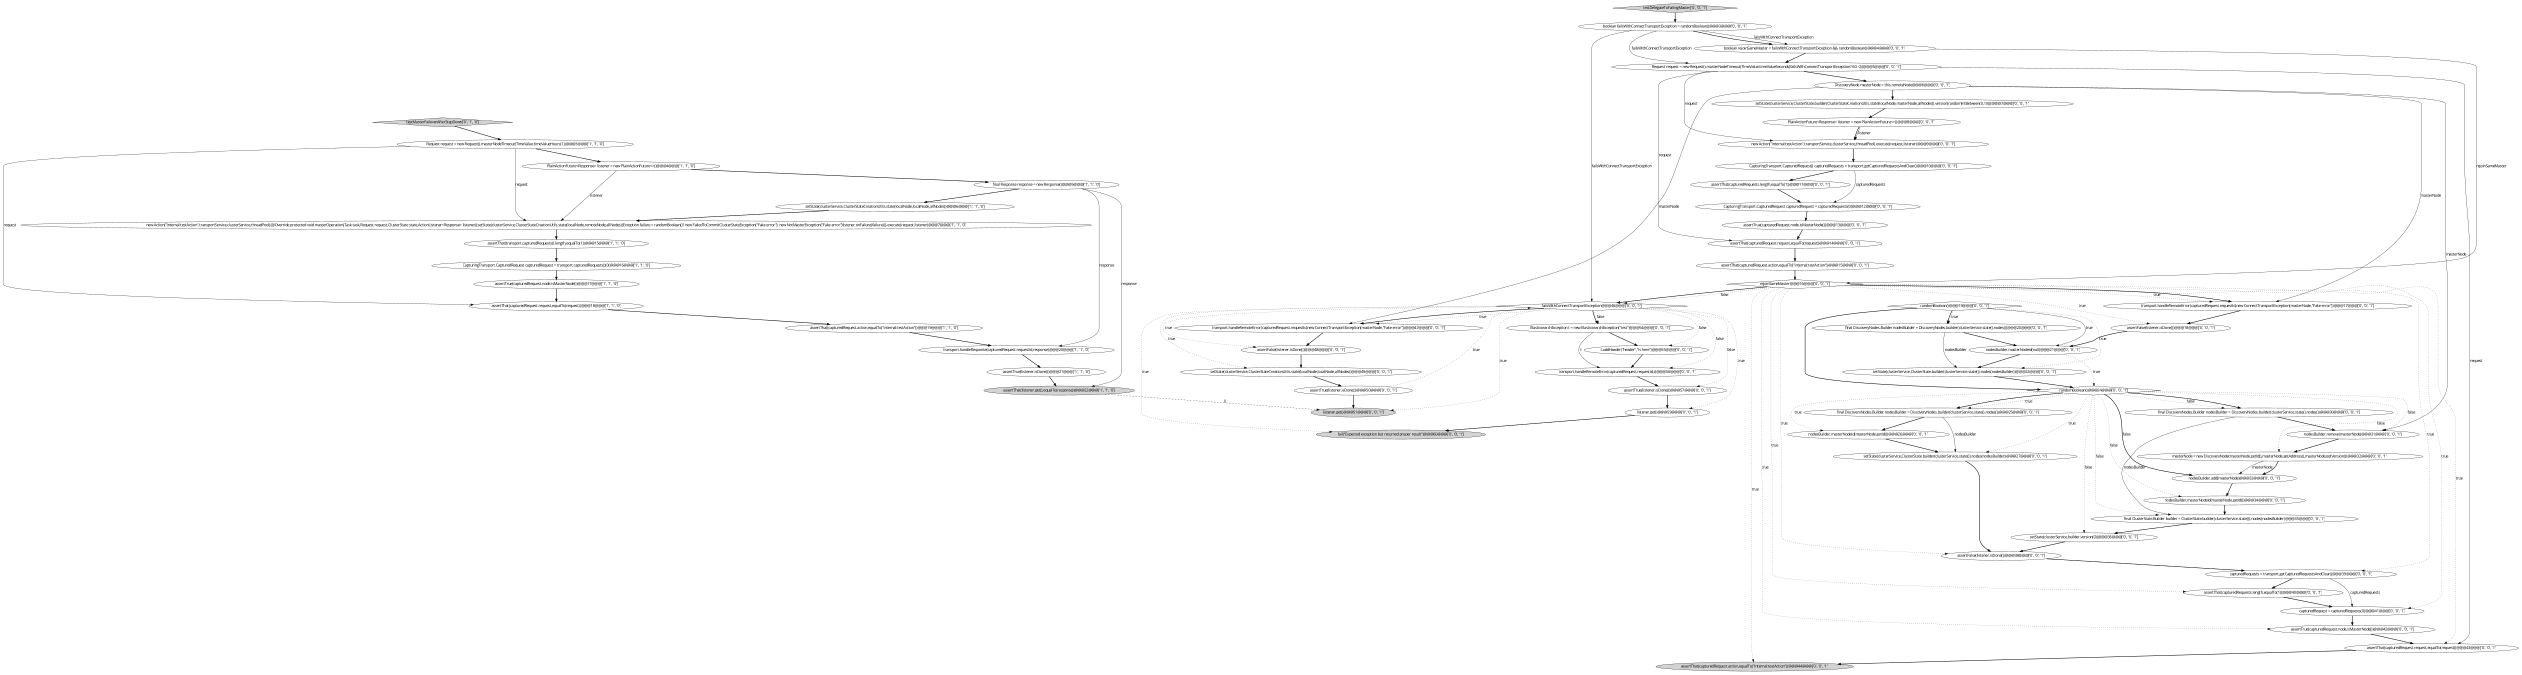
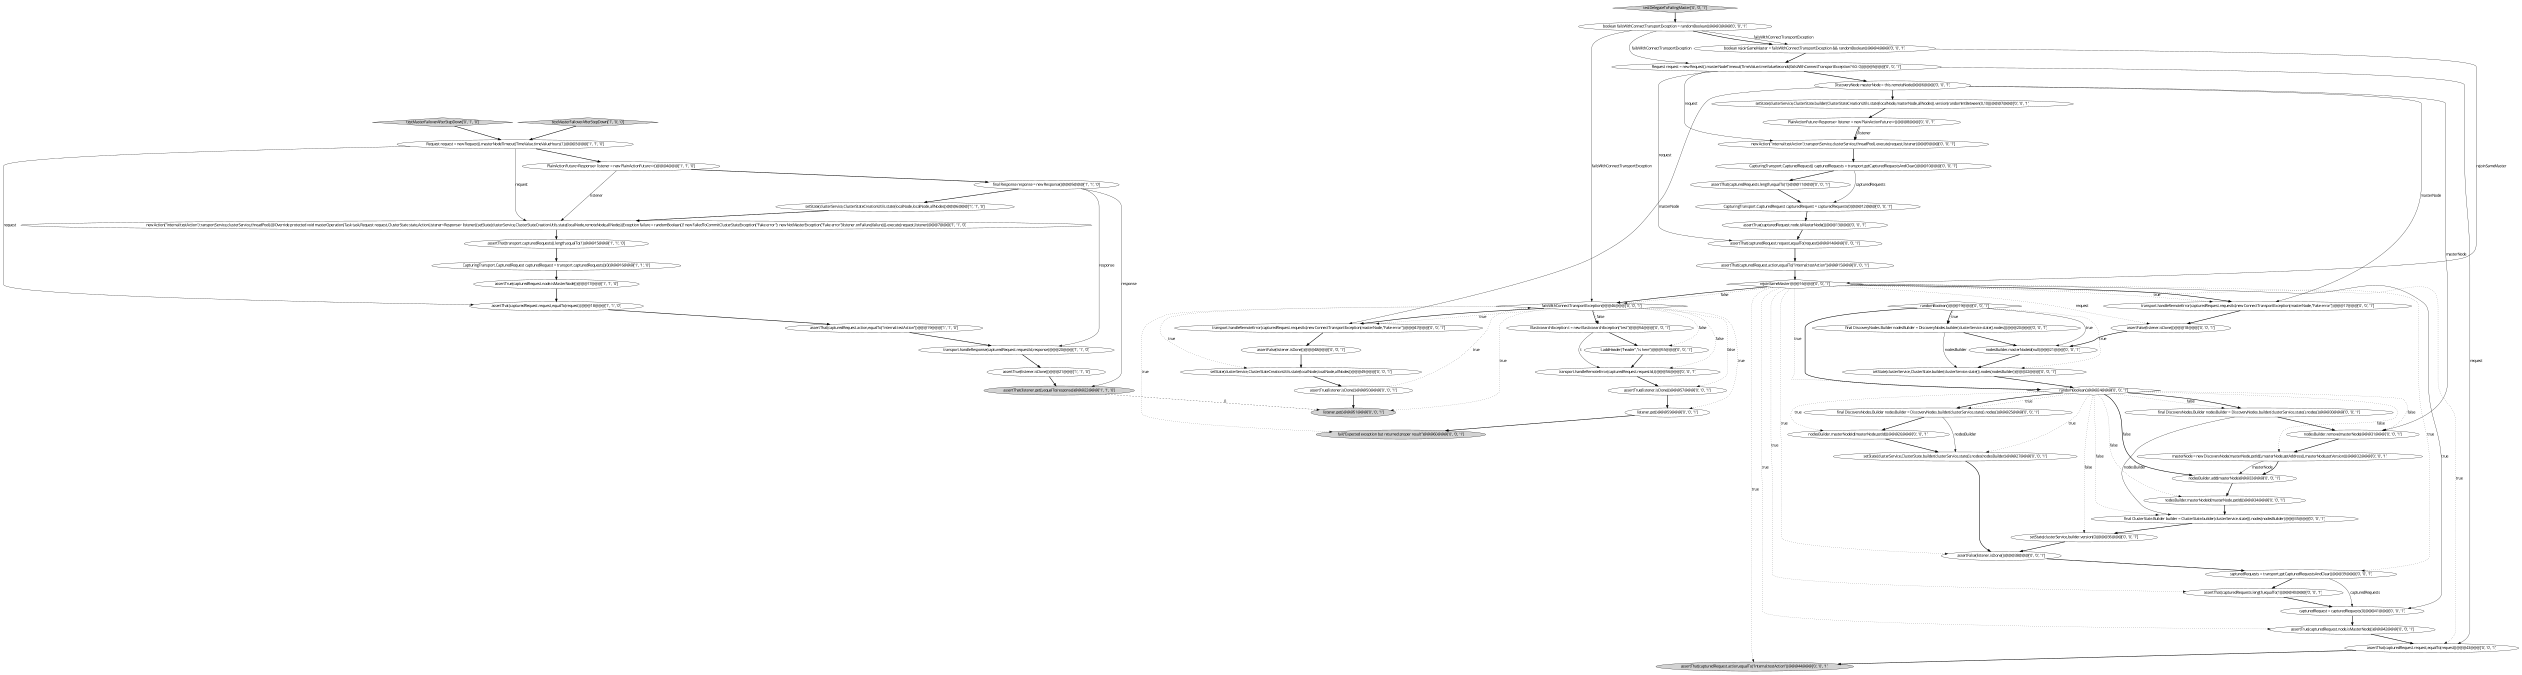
node "testMasterFailoverAfterStepDown['1', '0', '0']": added
edge "rejoinSameMaster@@@16@@@['0', '0', '1']" -> "capturedRequest = capturedRequests(0(@@@41@@@['0', '0', '1']": style dotted -> solid
edge "rejoinSameMaster@@@16@@@['0', '0', '1']" -> "assertFalse(listener.isDone())@@@18@@@['0', '0', '1']": label "true" -> "request"
edge "failsWithConnectTransportException@@@46@@@['0', '0', '1']" -> "assertFalse(listener.isDone())@@@48@@@['0', '0', '1']": removed, label "true"
edge "nodesBuilder.masterNodeId(null)@@@21@@@['0', '0', '1']" -> "randomBoolean()@@@24@@@['0', '0', '1']": now "rejoinSameMaster@@@16@@@['0', '0', '1']" -> "randomBoolean()@@@24@@@['0', '0', '1']"
